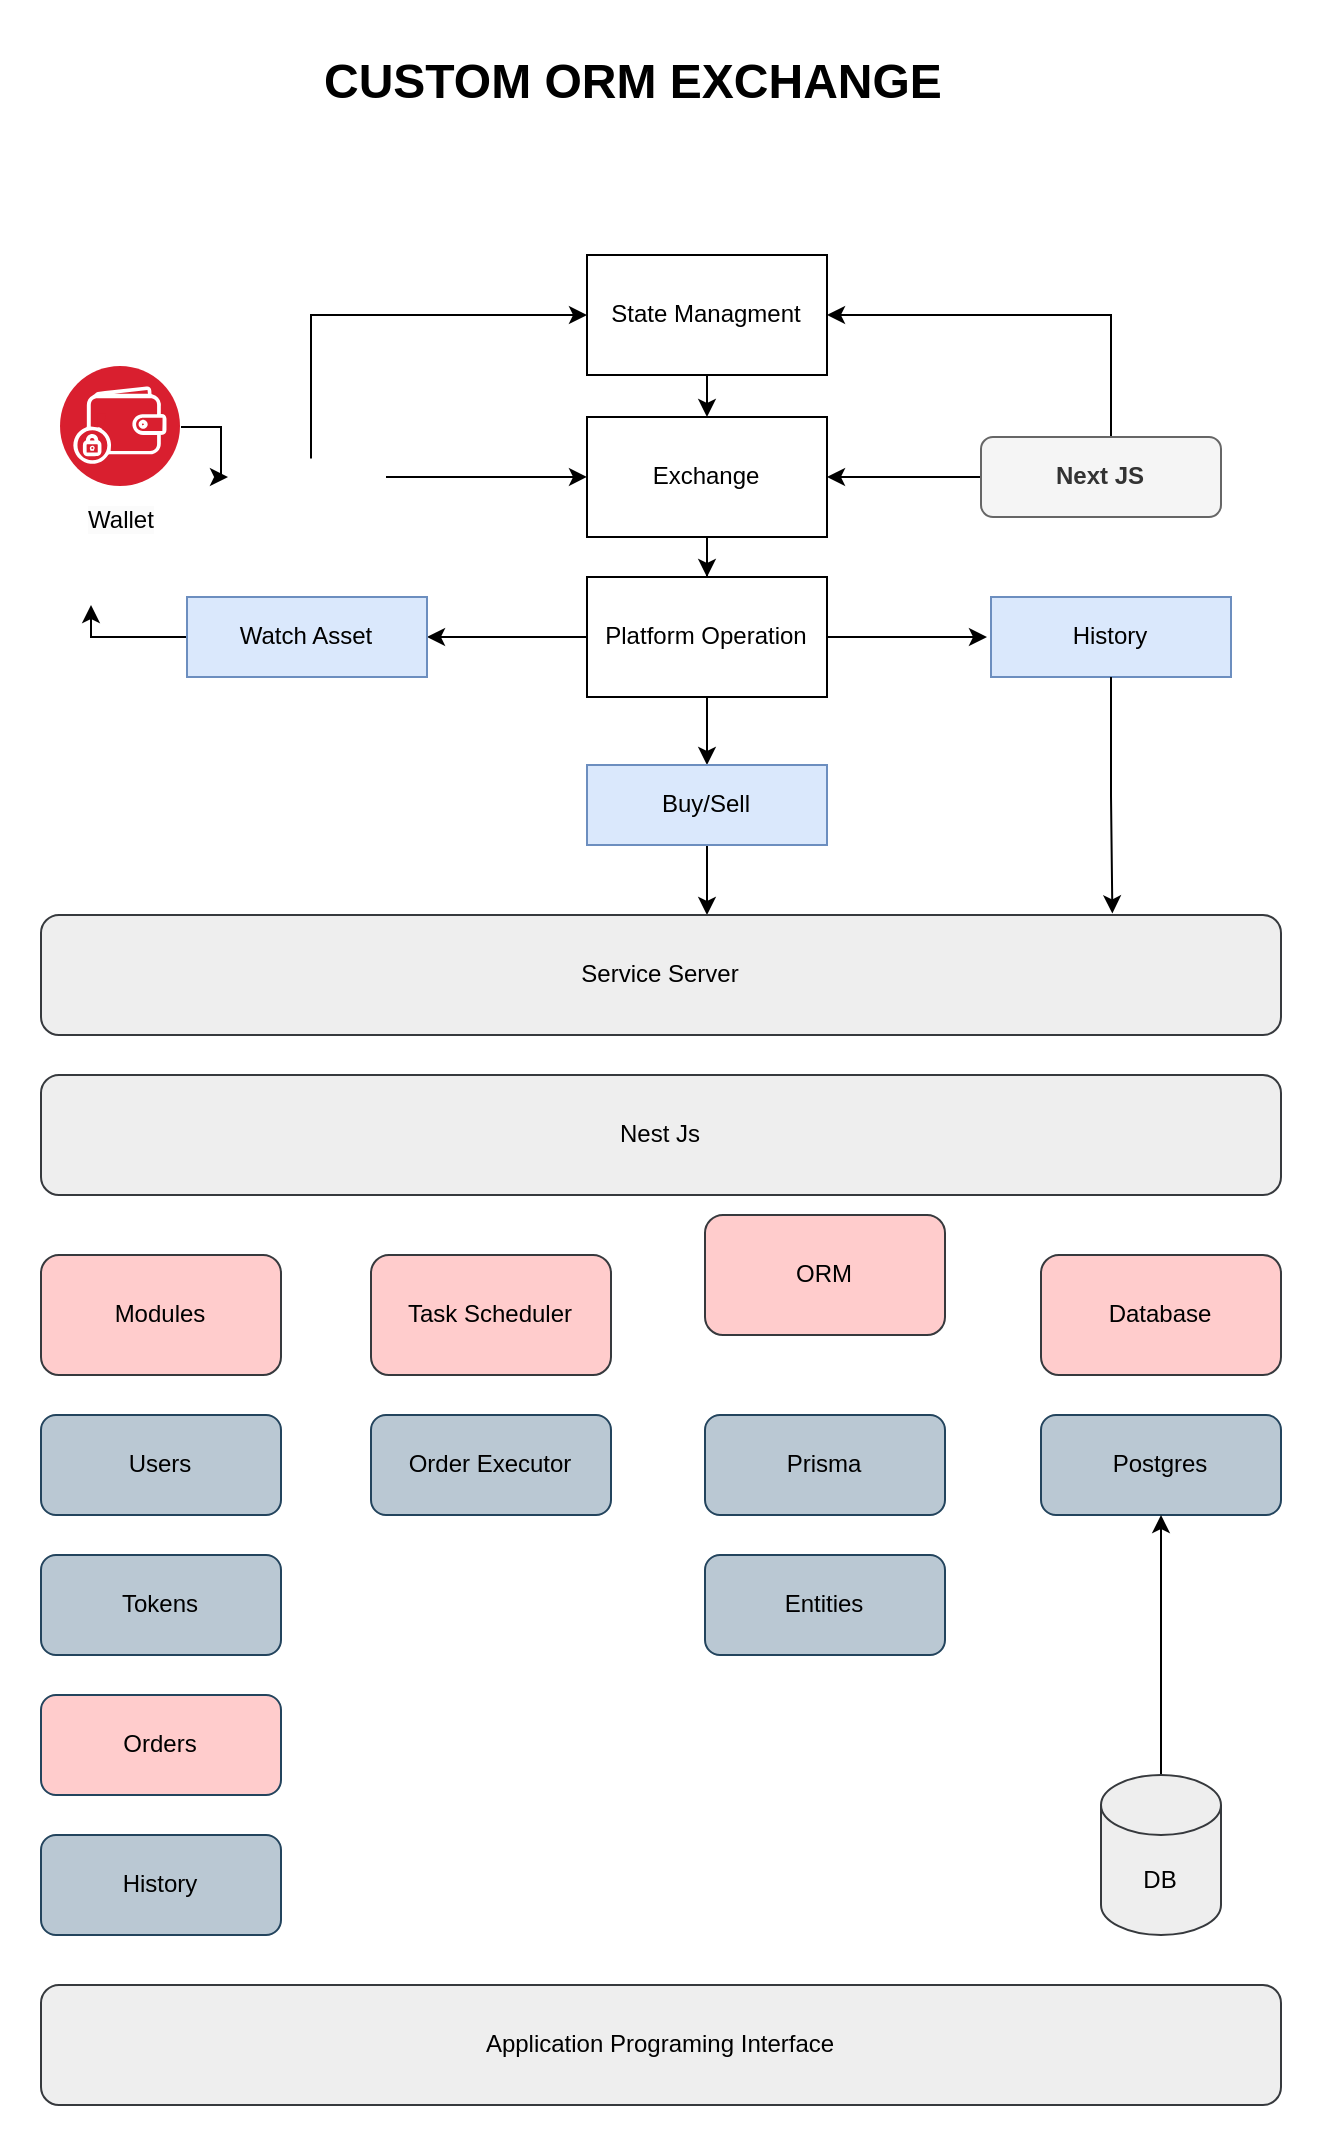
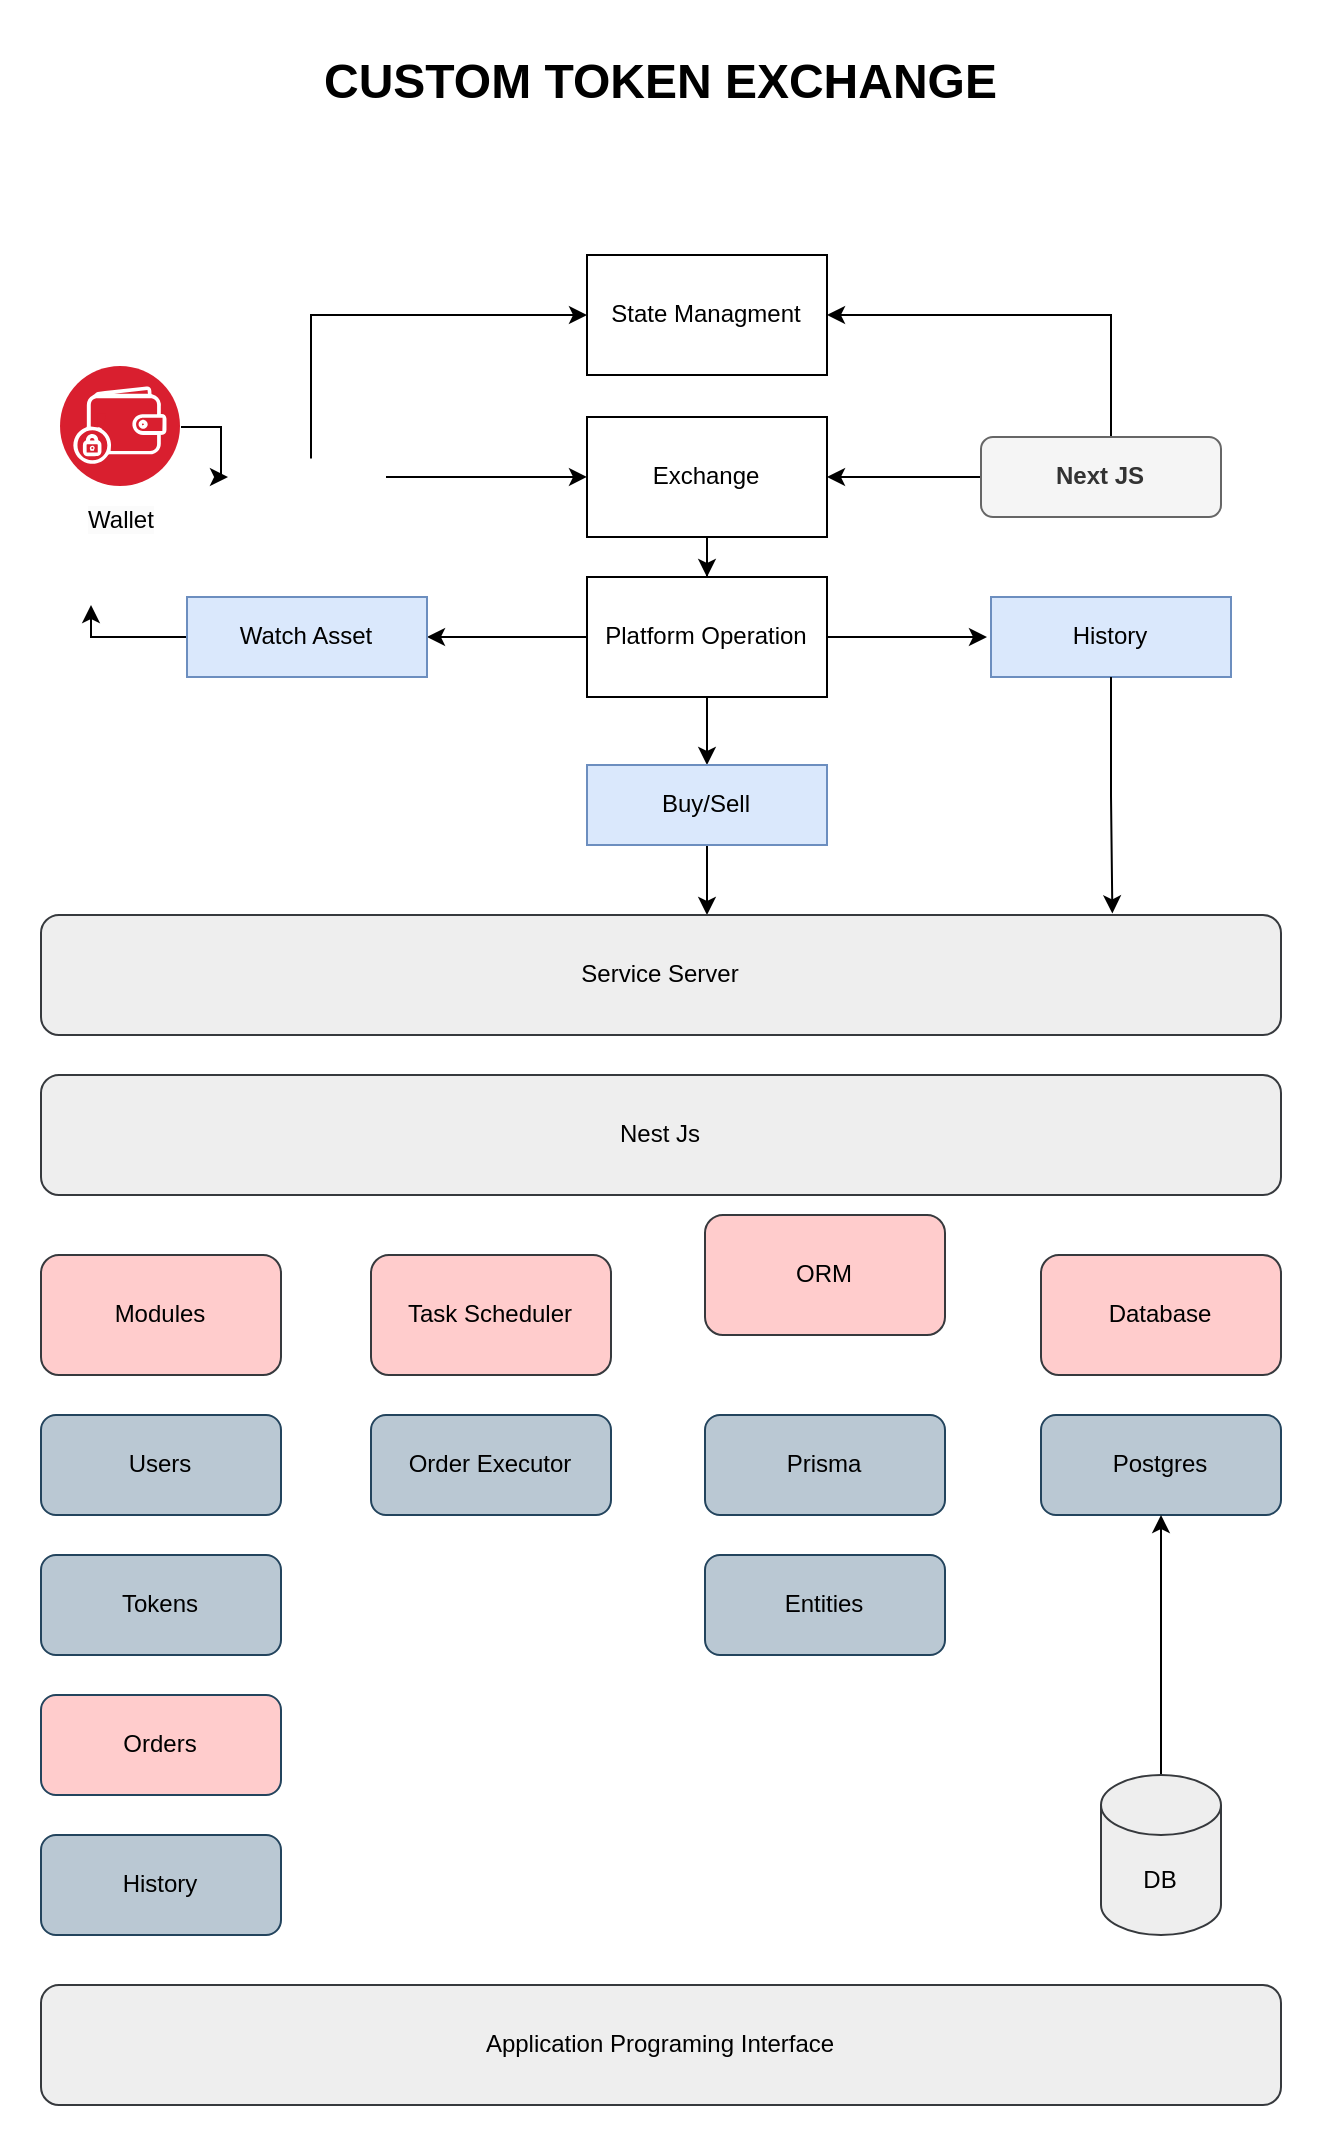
node "CUSTOM ORM EXCHANGE": label "CUSTOM ORM EXCHANGE" -> "CUSTOM TOKEN EXCHANGE"
edge "State Managment" -> "Exchange": removed
